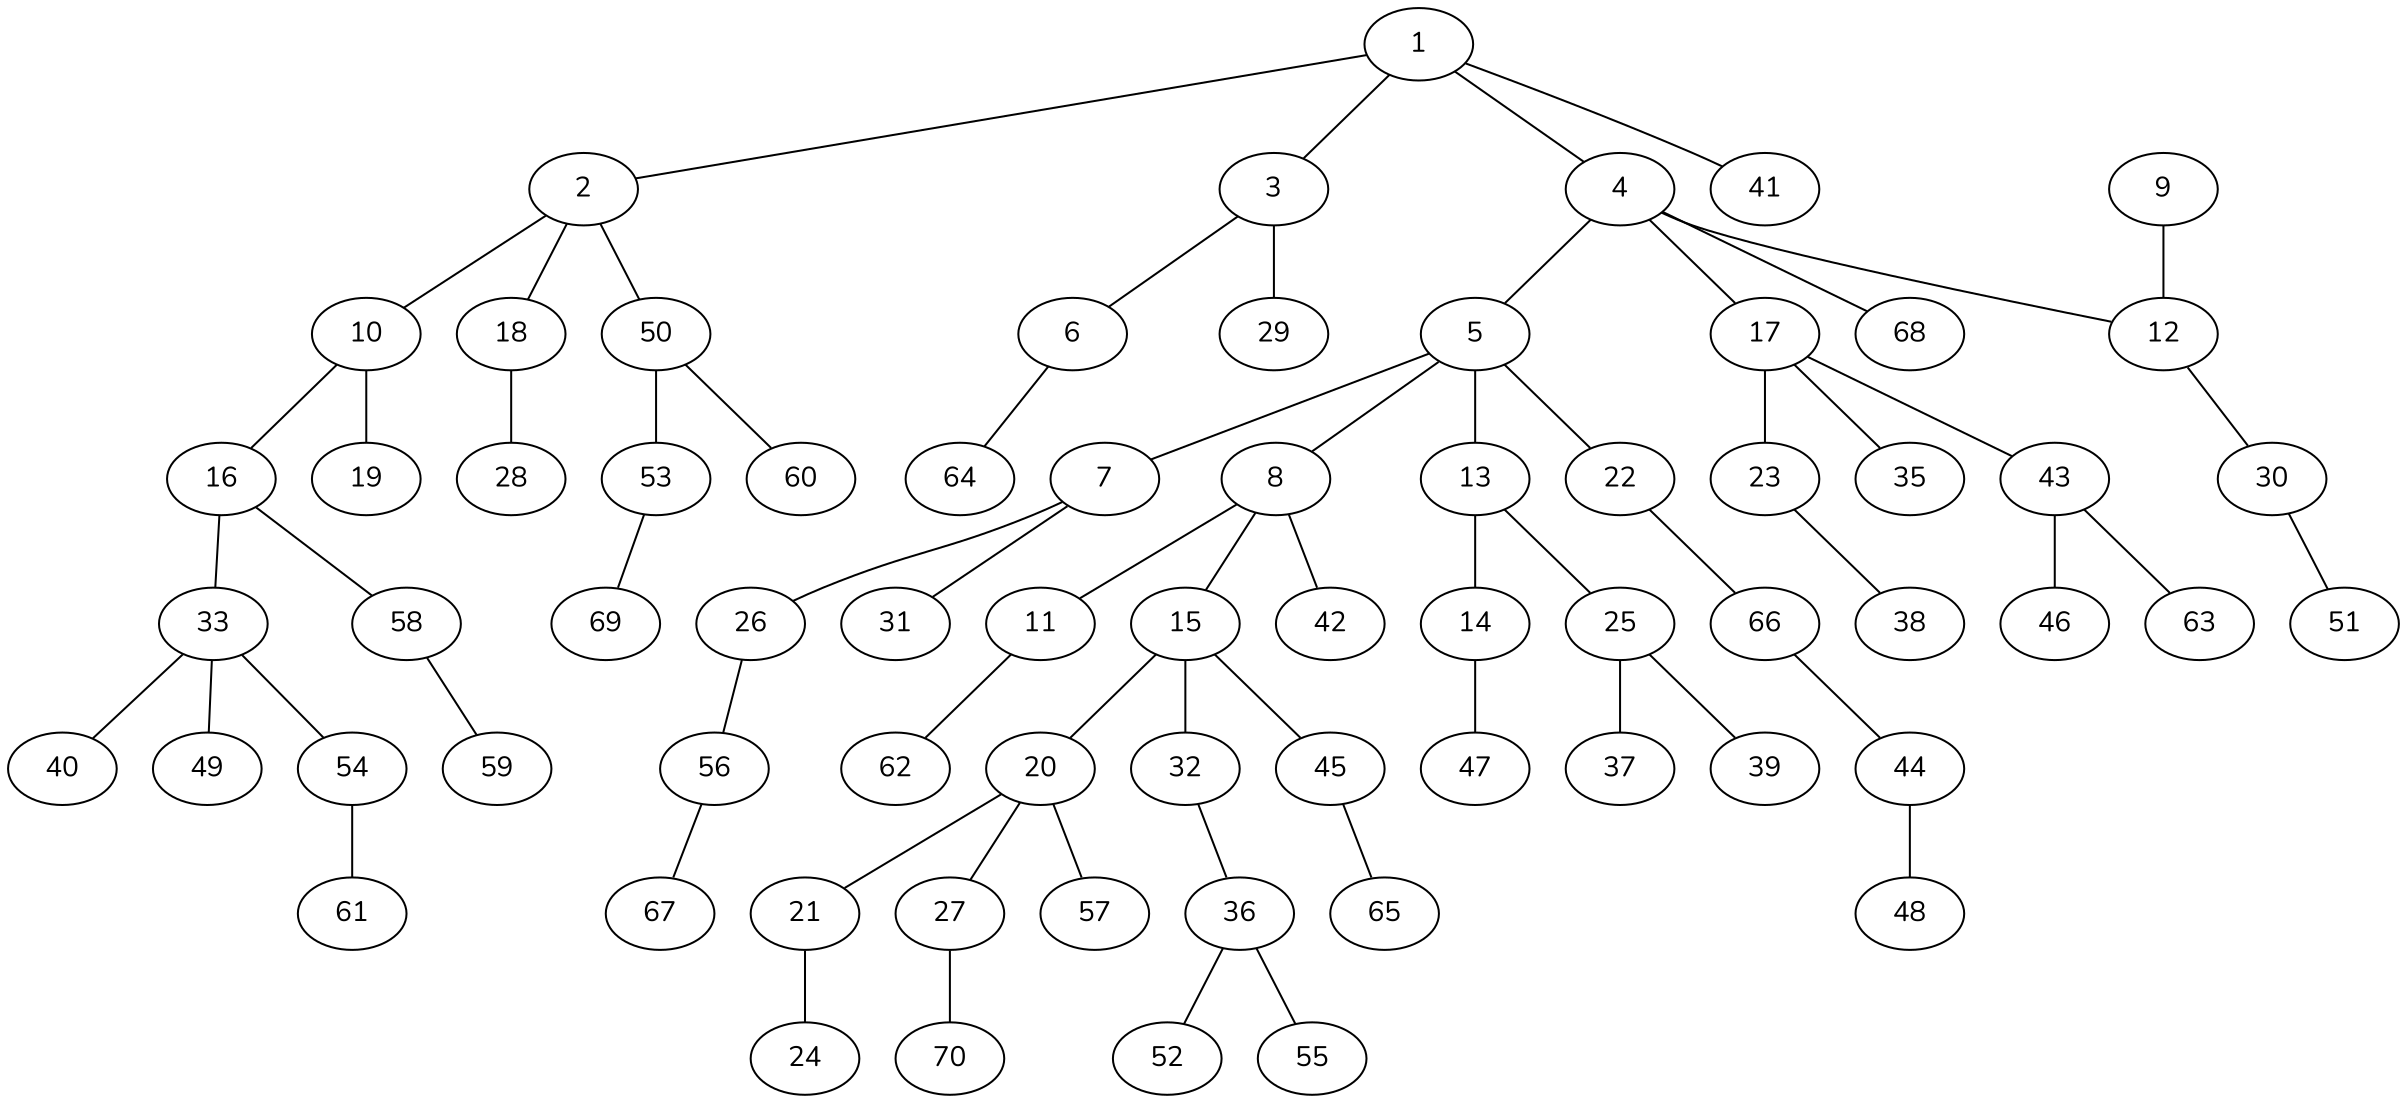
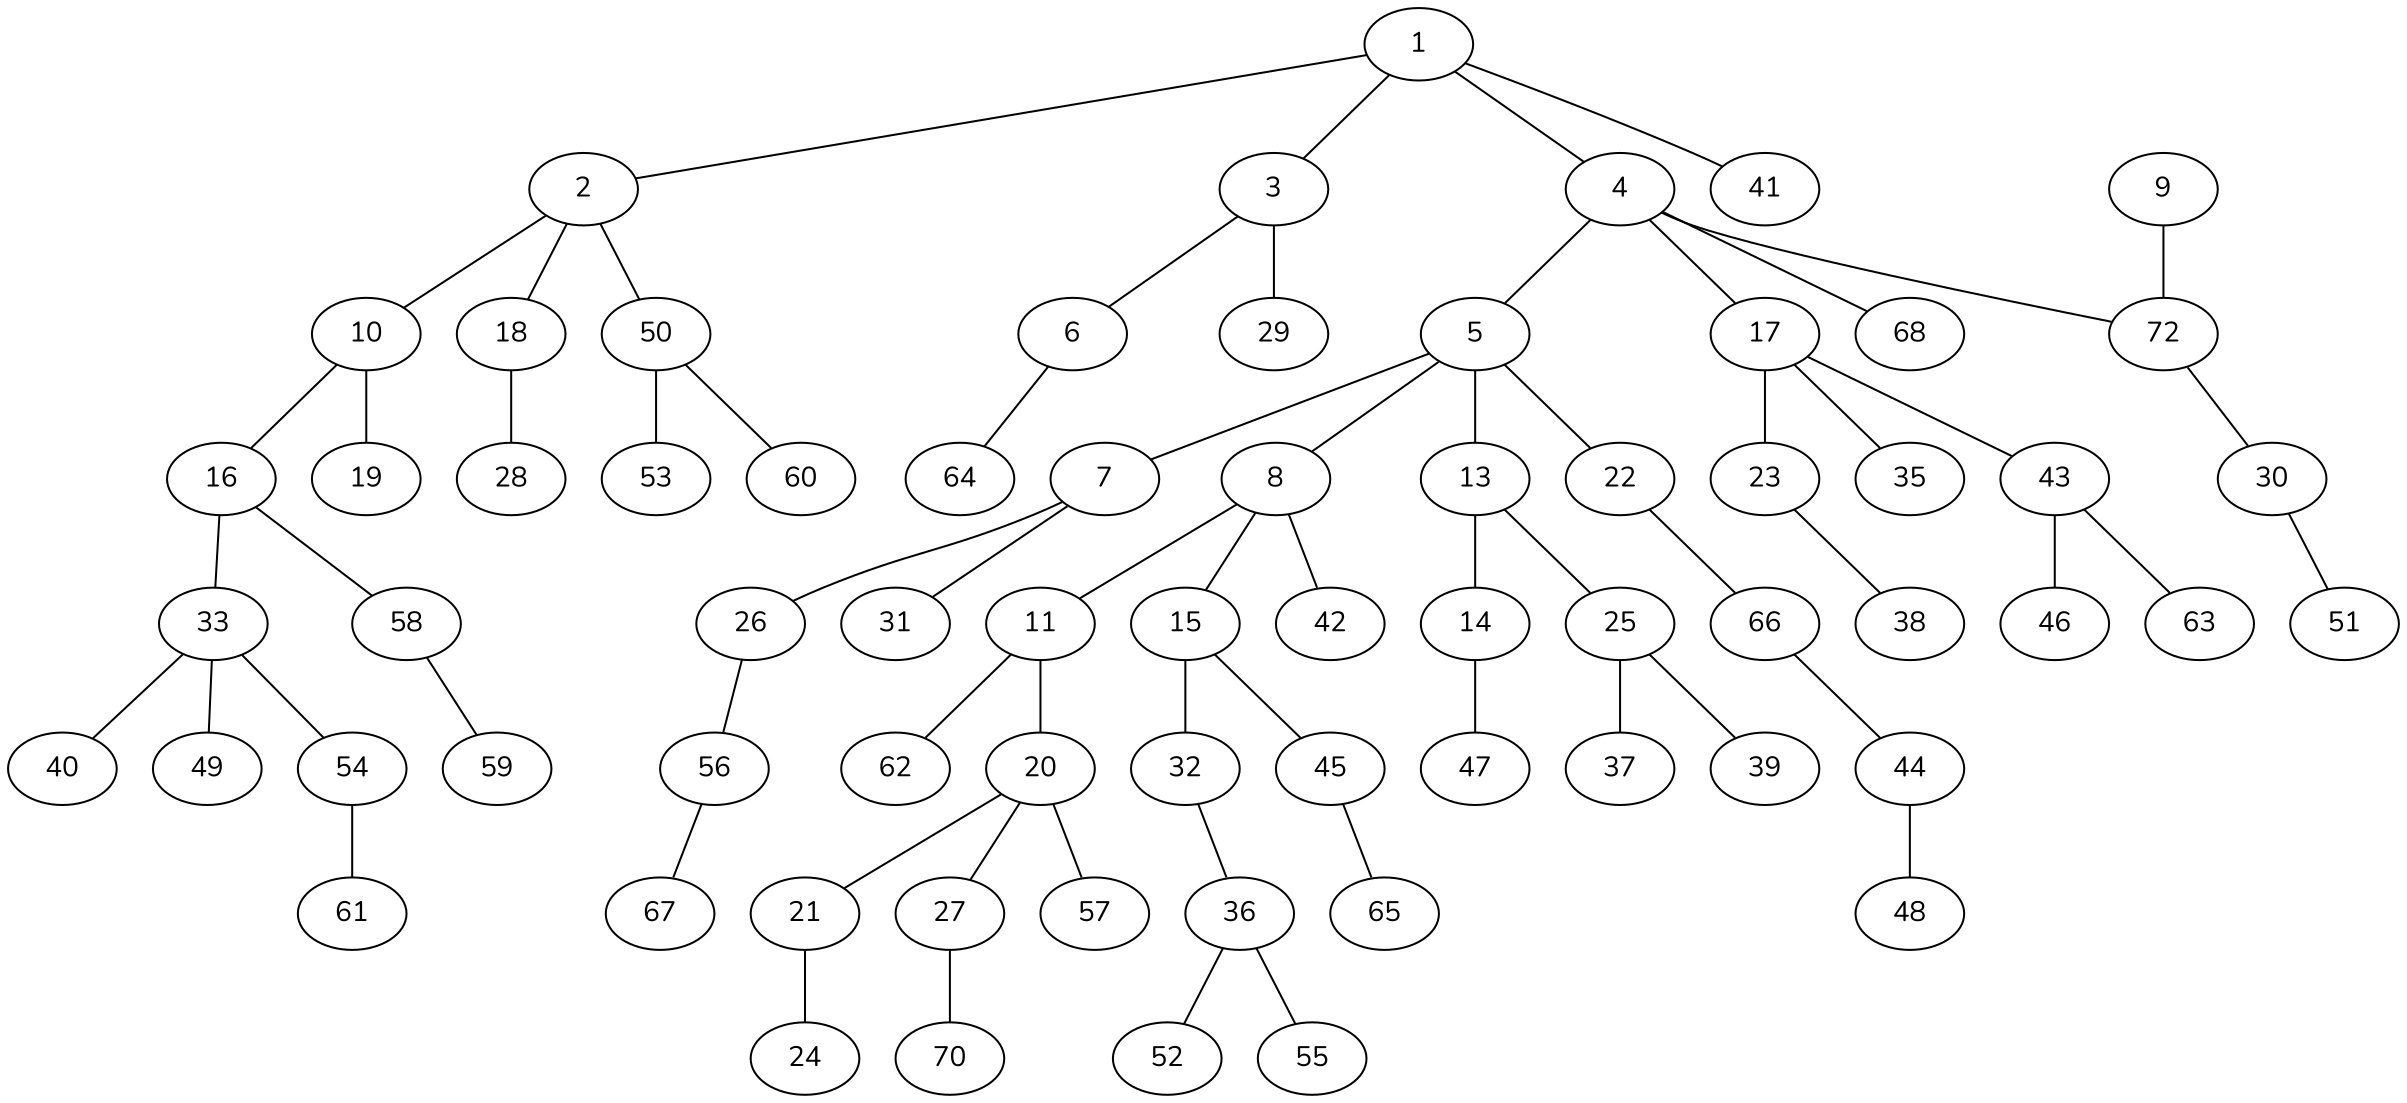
node "12": label "12" -> "72"
node "69": removed
edge "15" -- "20": now "11" -- "20"
